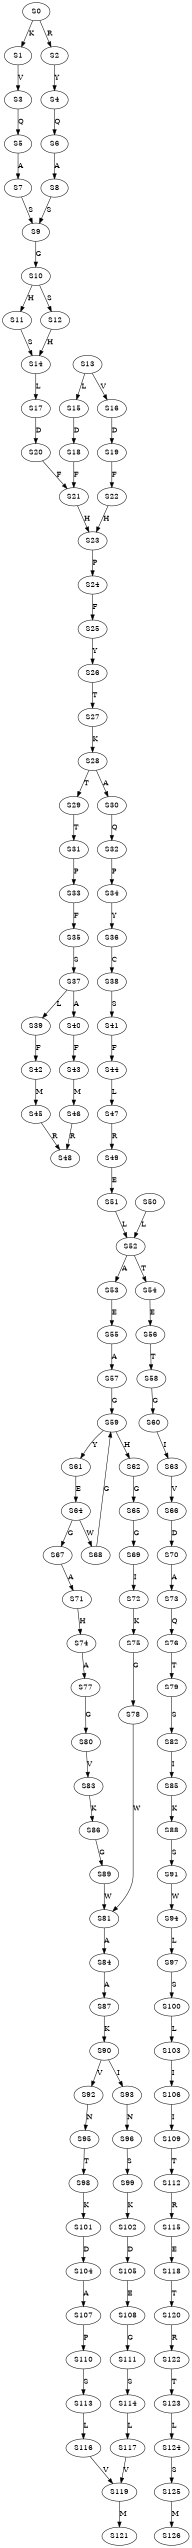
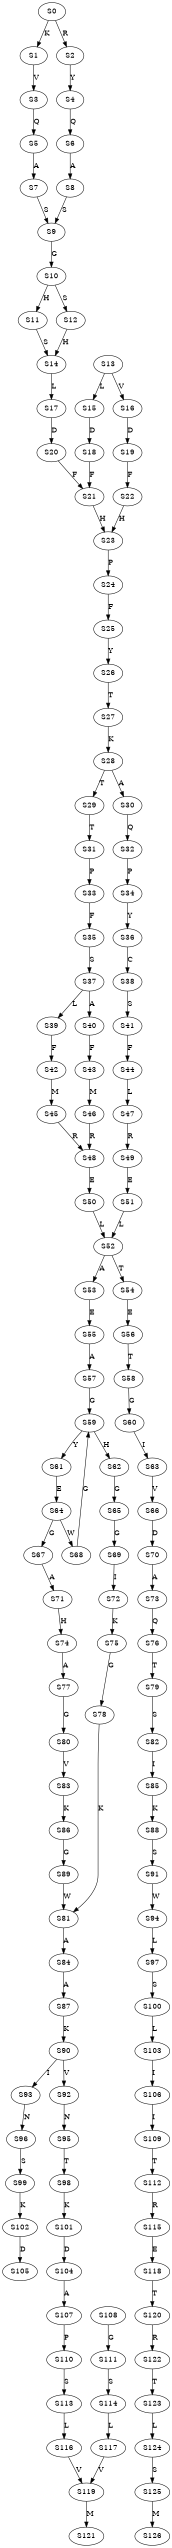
edge "S48" -> "S50": added, label "E"
edge "S78" -> "S81": label "W" -> "K"
edge "S105" -> "S108": removed, label "E"
